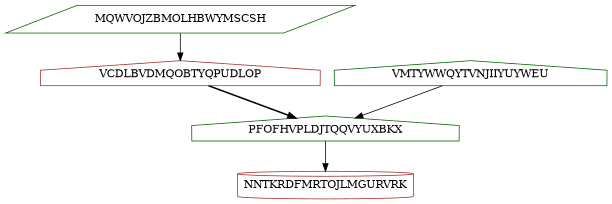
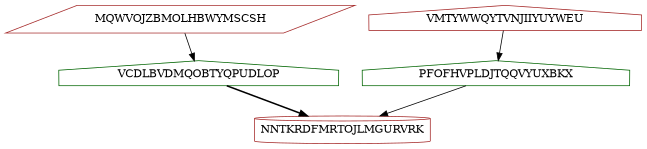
node "MQWVOJZBMOLHBWYMSCSH": color darkgreen -> brown
node "VCDLBVDMQOBTYQPUDLOP": color brown -> darkgreen
node "VMTYWWQYTVNJIIYUYWEU": color darkgreen -> brown
edge "VCDLBVDMQOBTYQPUDLOP" -> "PFOFHVPLDJTQQVYUXBKX": now "VCDLBVDMQOBTYQPUDLOP" -> "NNTKRDFMRTOJLMGURVRK"
